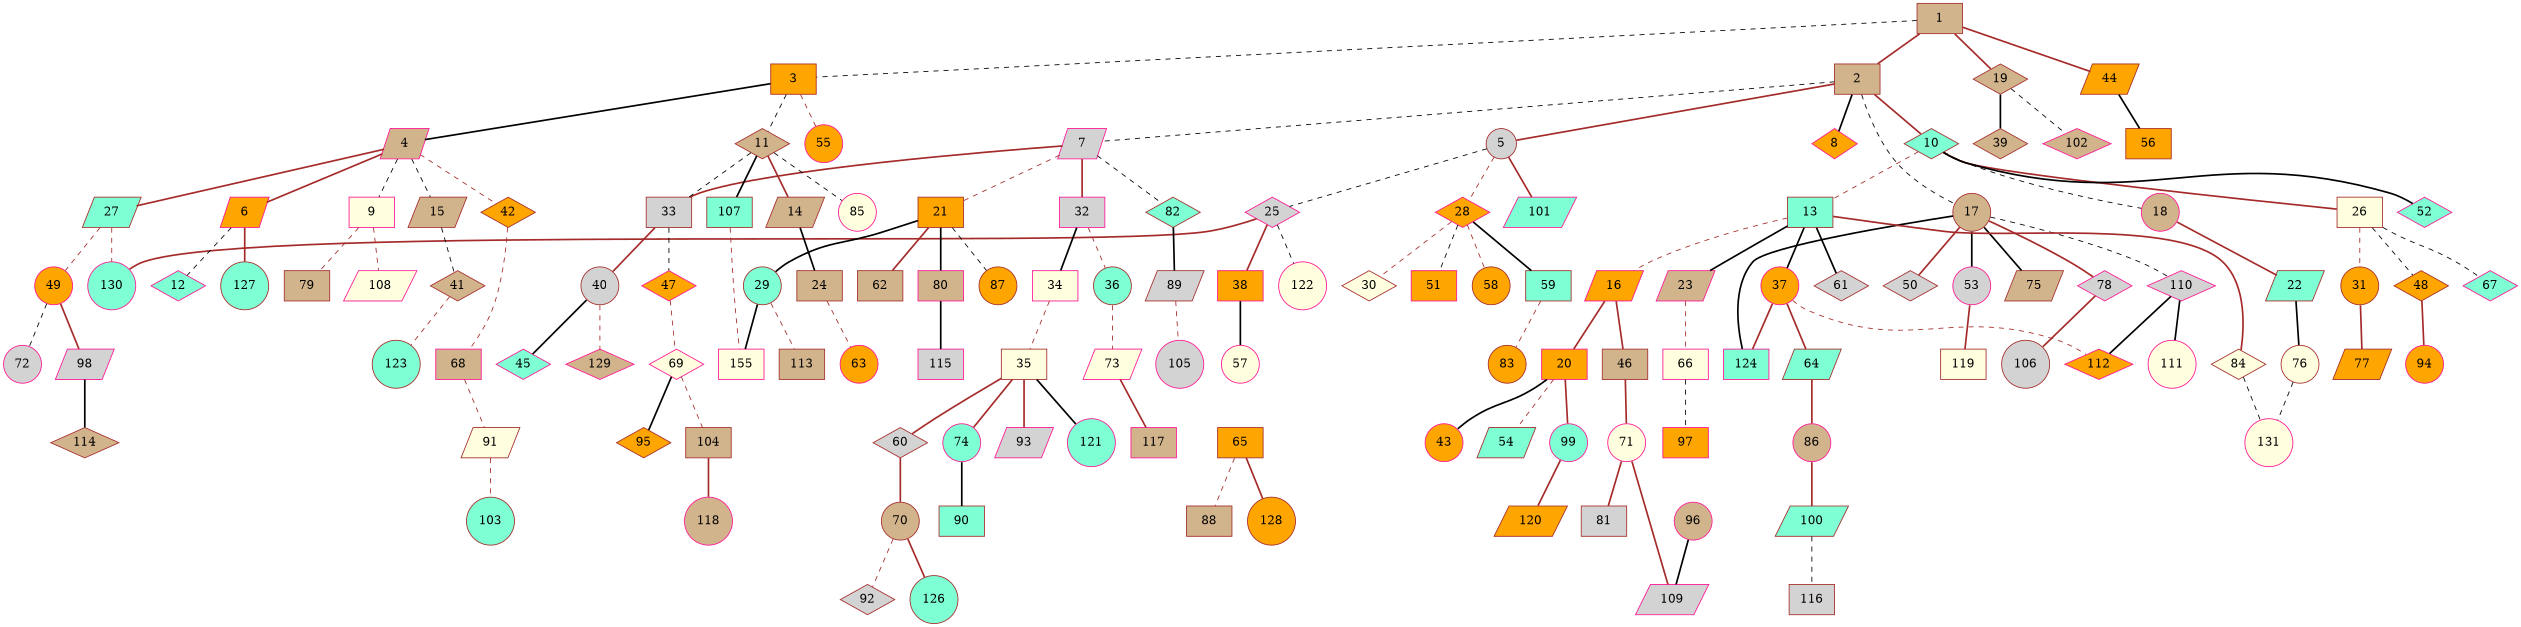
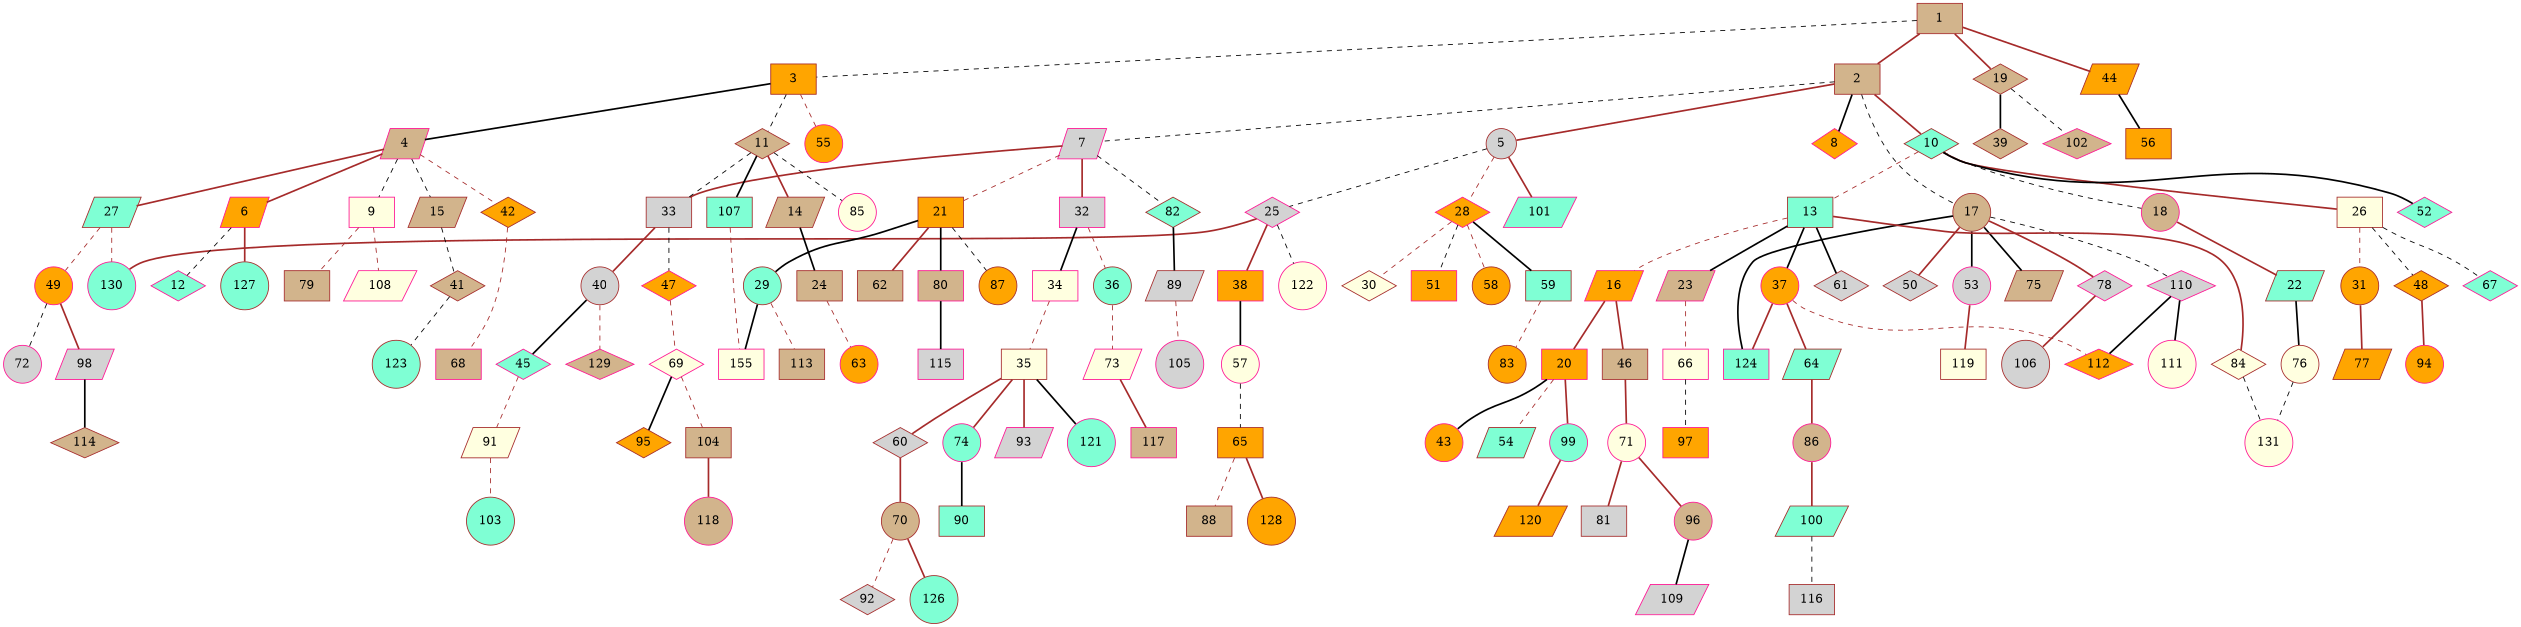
edge "41" -- "123": color brown -> black
edge "68" -- "91": now "45" -- "91"
edge "57" -- "65": added
edge "71" -- "109": now "71" -- "96"
